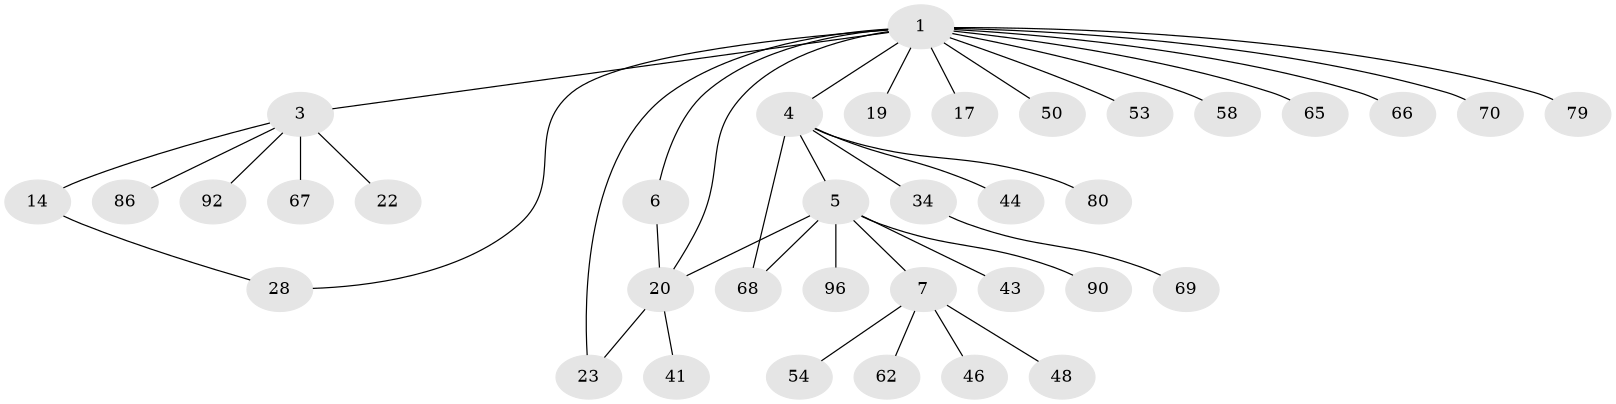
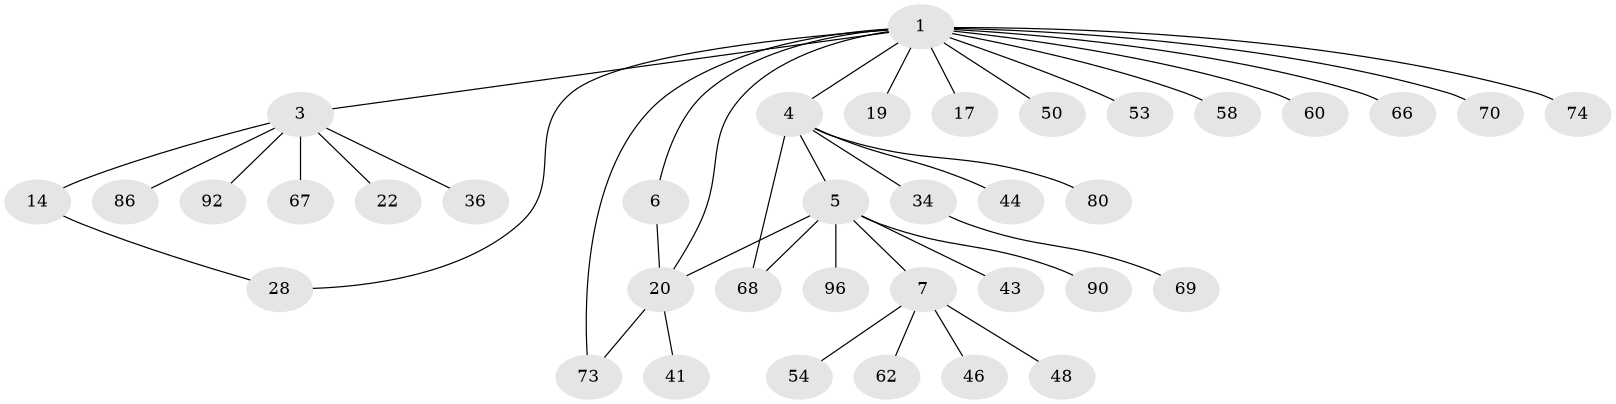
node "65": label "65" -> "60"
node "79": label "79" -> "74"
node "36": added
node "23": label "23" -> "73"
